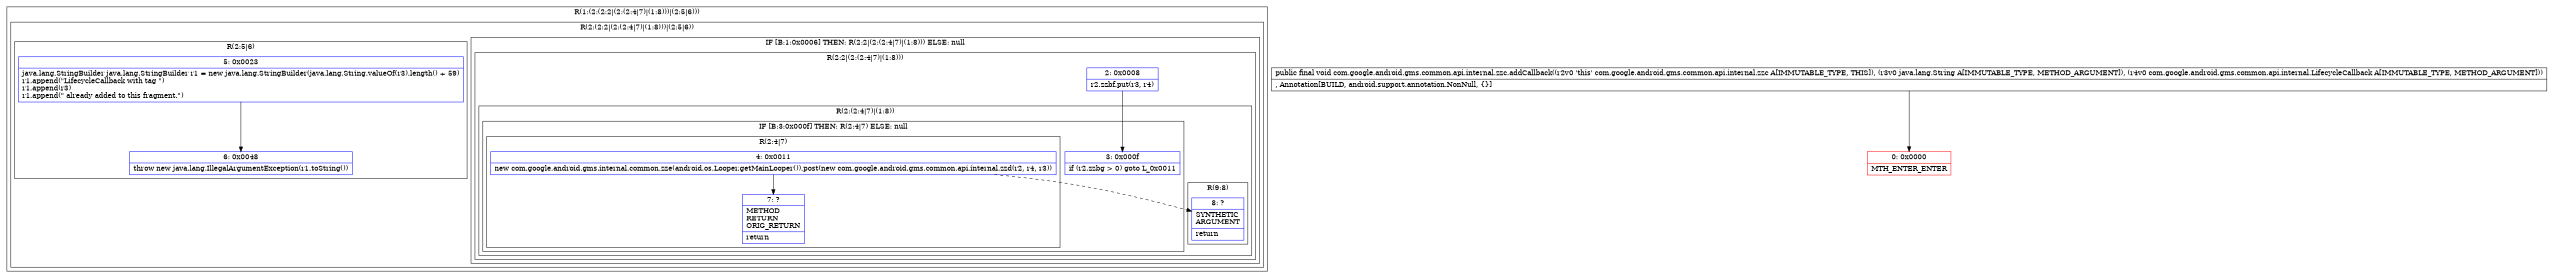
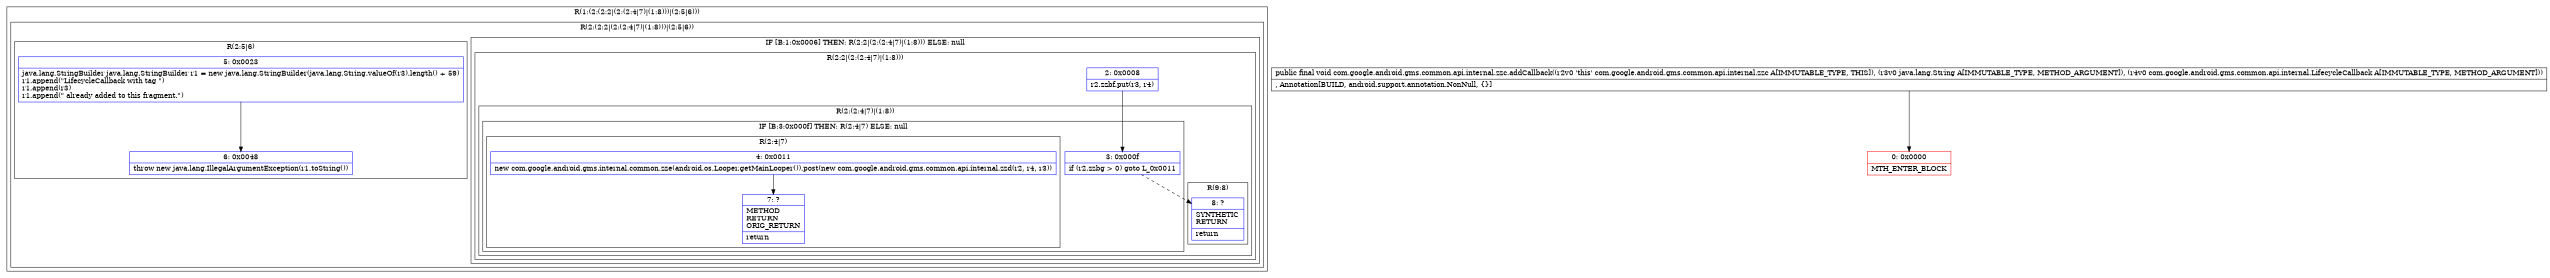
node "0: 0x0000": text "MTH_ENTER_ENTER" -> "MTH_ENTER_BLOCK"
edge "4: 0x0011" -> "8: ?": now "3: 0x000f" -> "8: ?"
node "8: ?": text "ARGUMENT" -> "RETURN"
